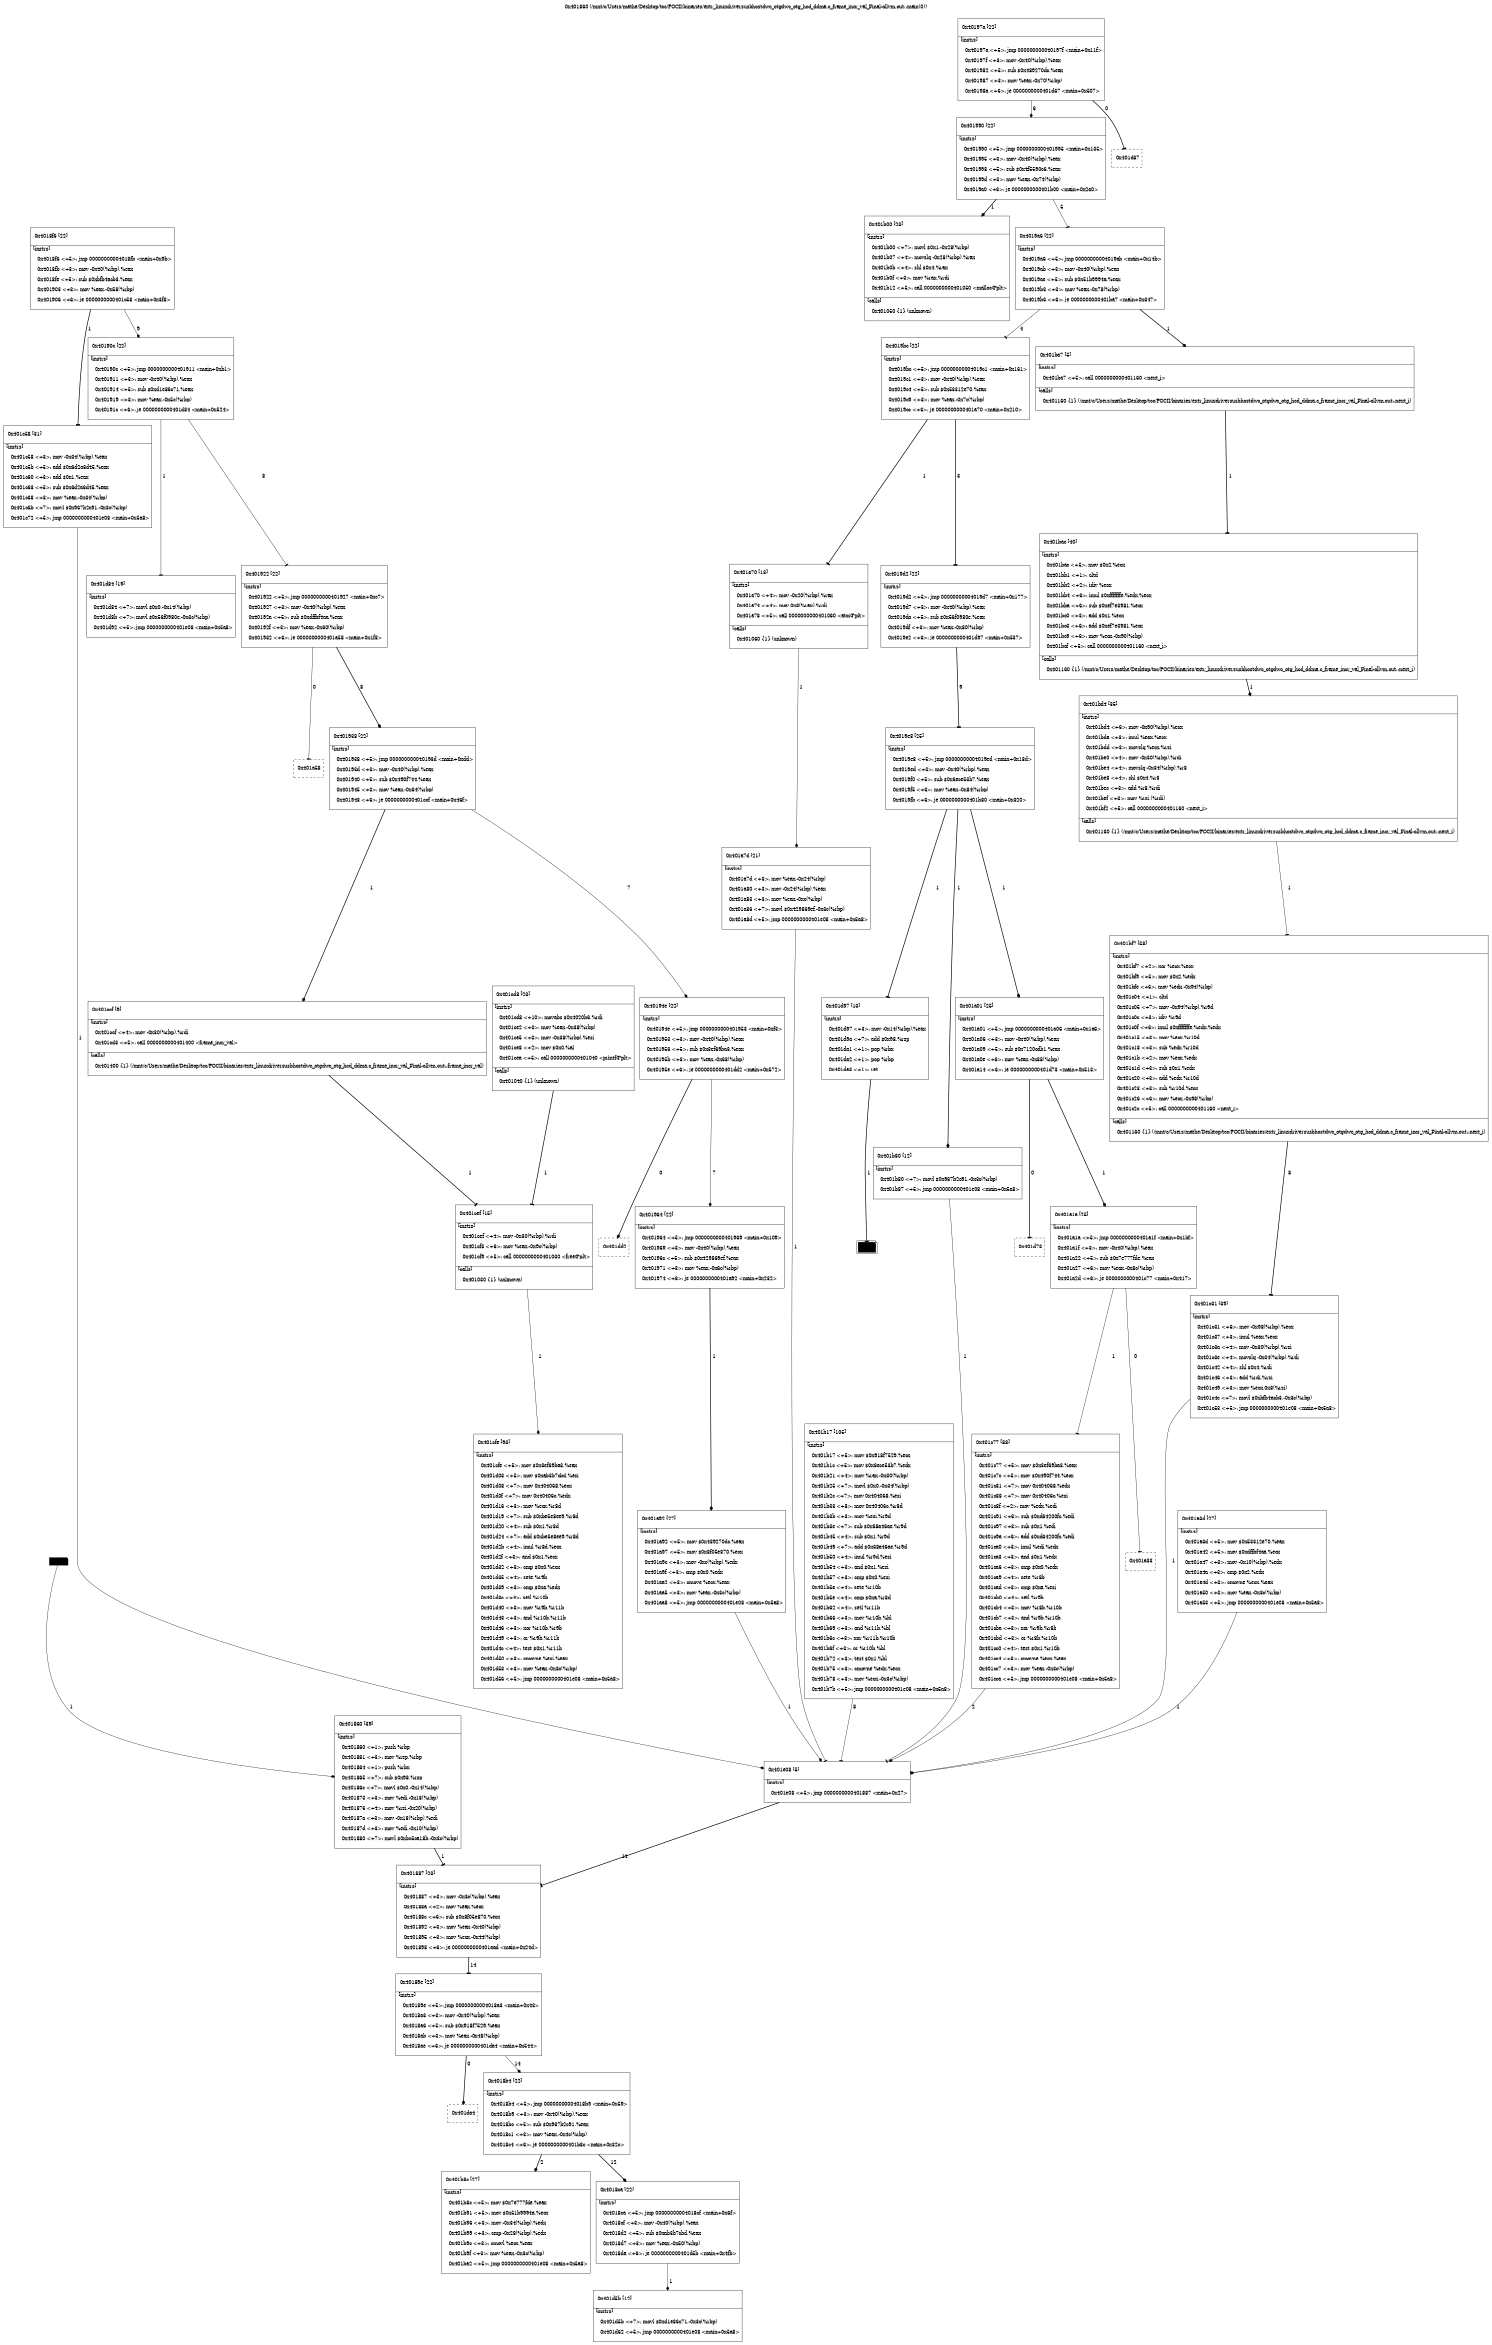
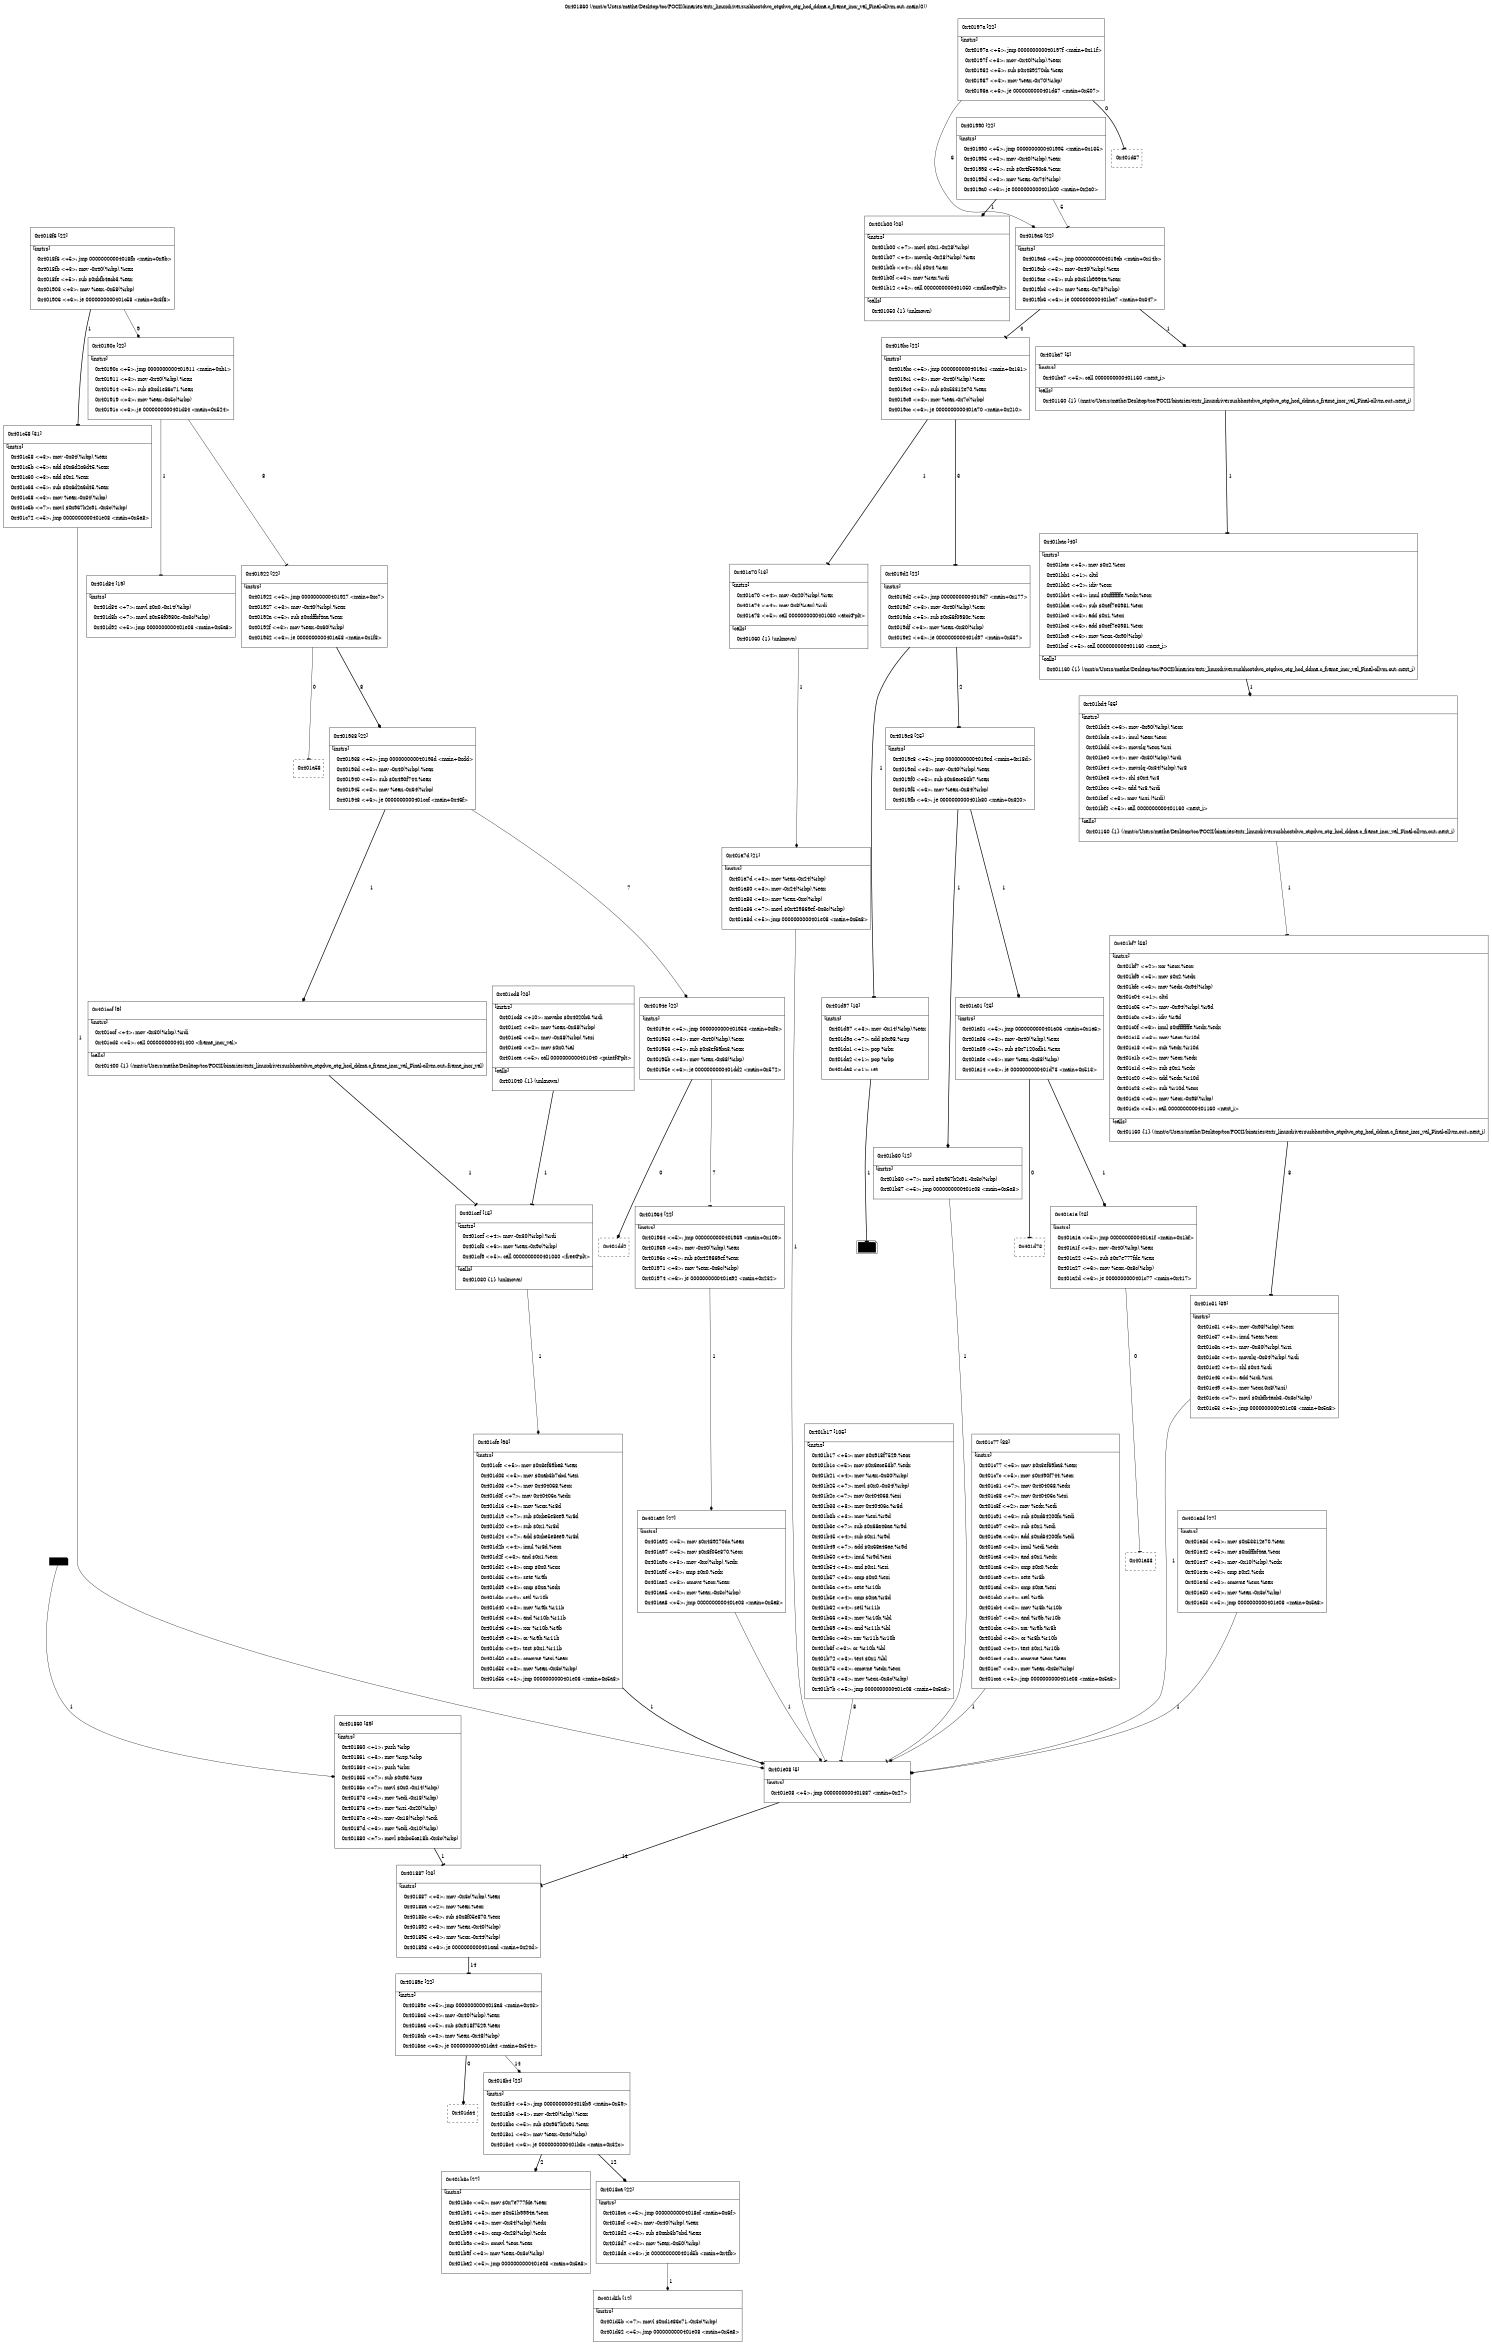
edge "0x40197a [22]" -> "0x401990 [22]": now "0x40197a [22]" -> "0x4019a6 [22]"
edge "0x4019a6 [22]" -> "0x4019bc [22]": style solid -> bold
edge "0x4019d2 [22]" -> "0x4019e8 [25]": label " 9" -> " 2"
edge "0x4019e8 [25]" -> "0x401d97 [13]": now "0x4019d2 [22]" -> "0x401d97 [13]"
edge "0x40194e [22]" -> "0x401964 [22]": arrowhead diamond -> tee
edge "0x401a1a [25]" -> "0x401c77 [88]": removed, label "1"
edge "0x401964 [22]" -> "0x401a92 [27]": style bold -> solid
edge "0x401c77 [88]" -> "0x401e08 [5]": label " 2" -> " 1"
edge "0x401cfe [93]" -> "0x401e08 [5]": added, label "1"
